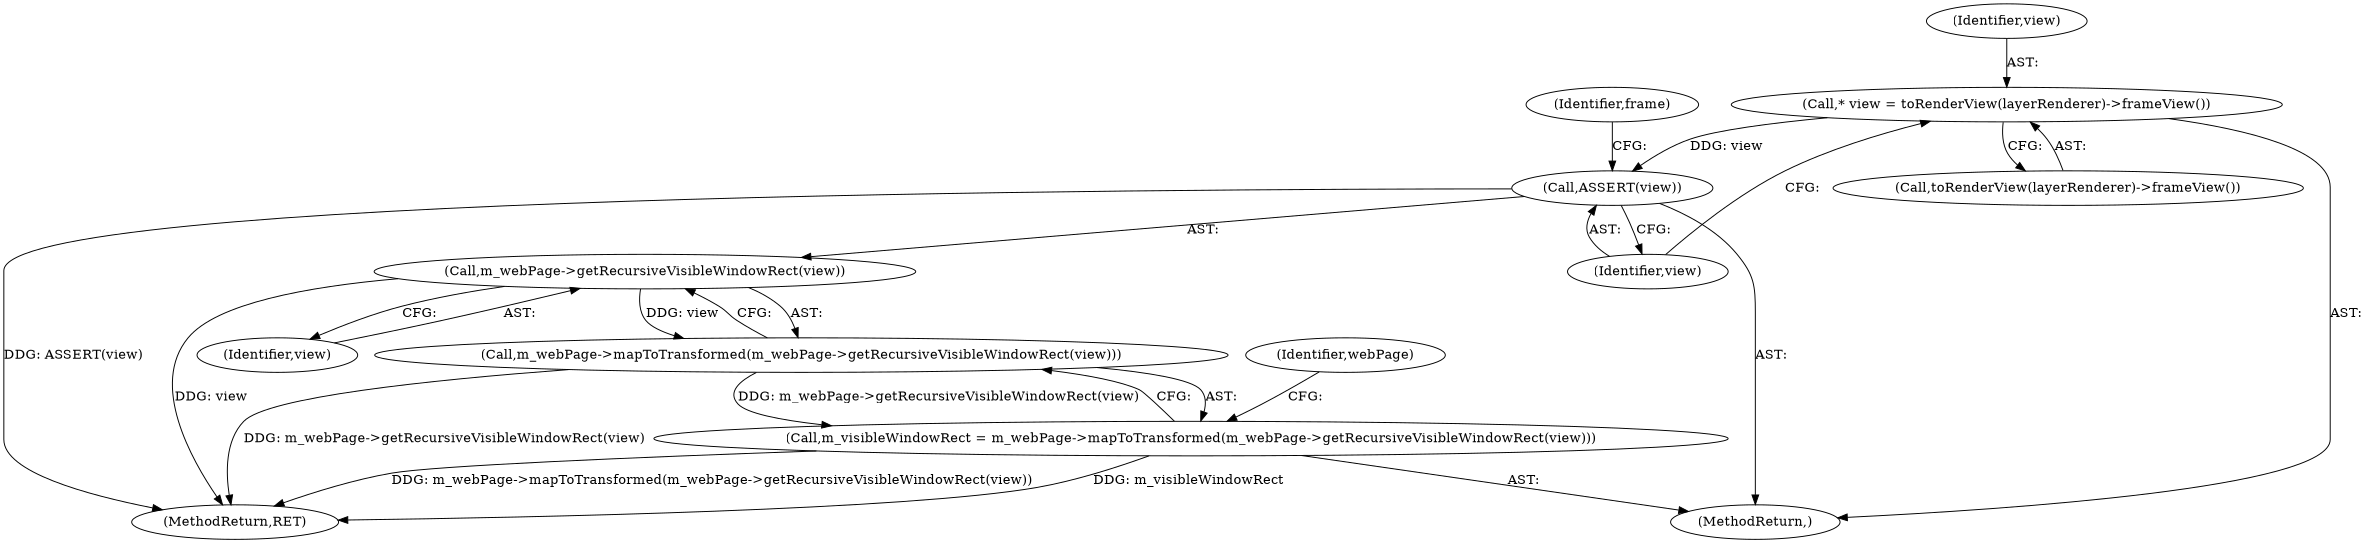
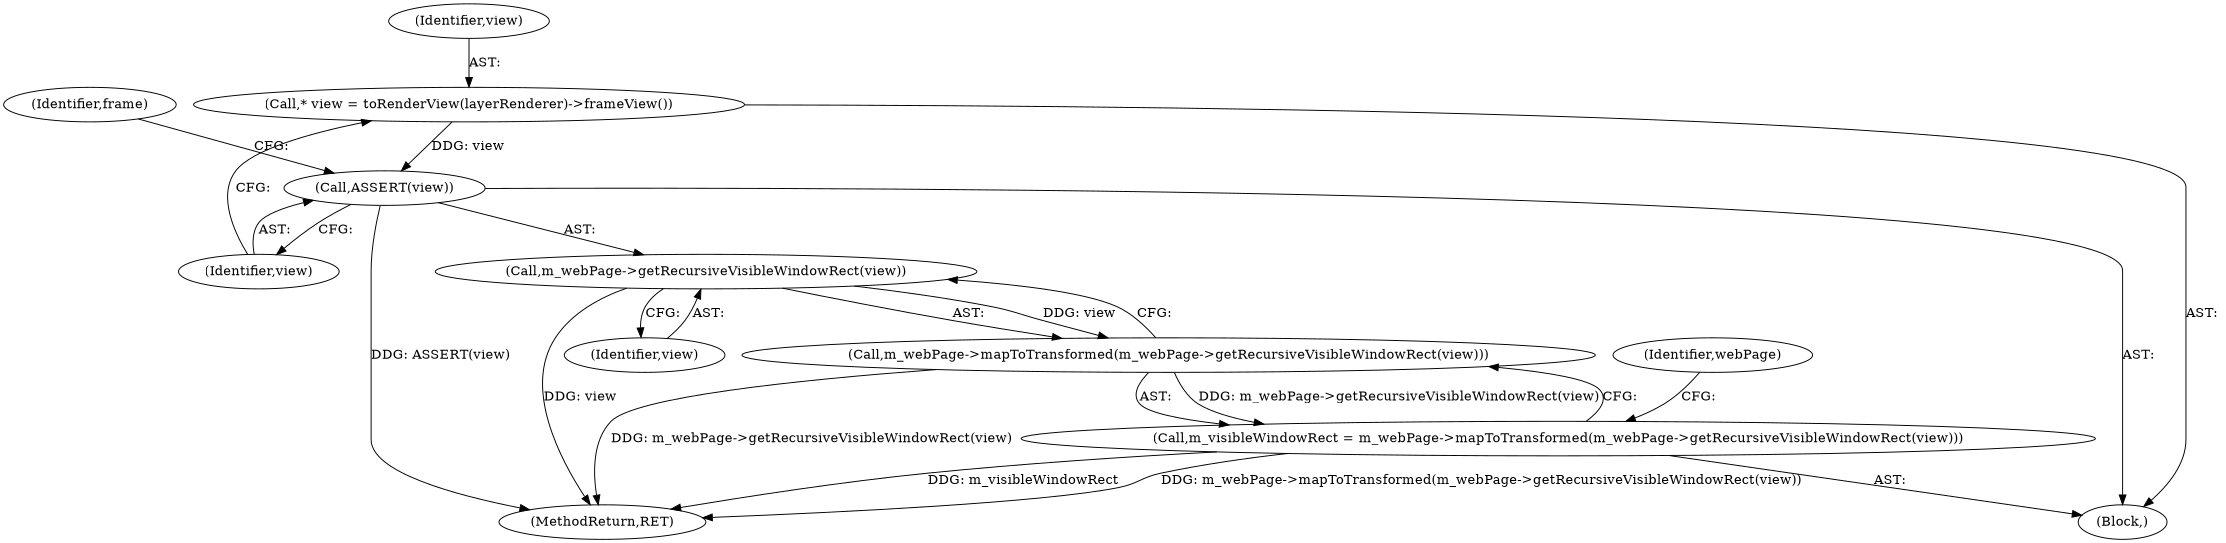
node "(Call,toRenderView(layerRenderer)->frameView())": removed
node "(MethodReturn,)": label "(MethodReturn,)" -> "(Block,)"
